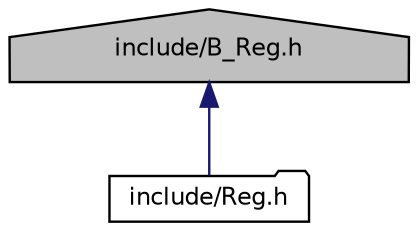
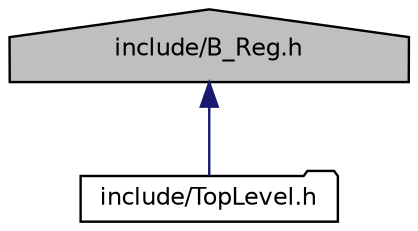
node "include/Reg.h": label "include/Reg.h" -> "include/TopLevel.h"
